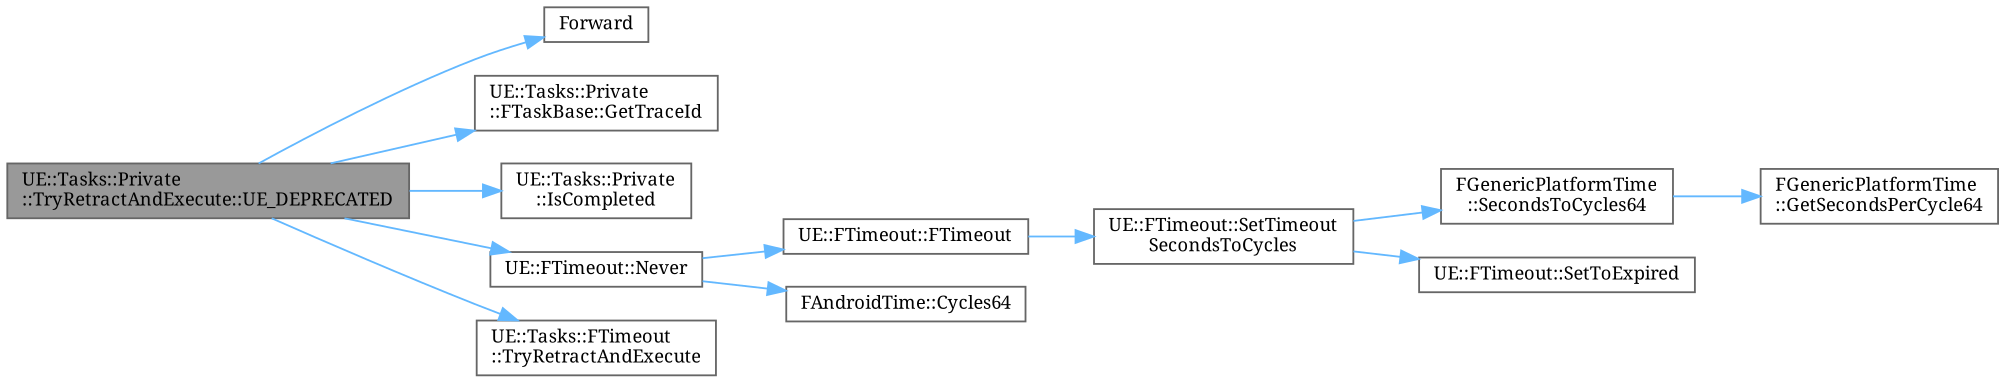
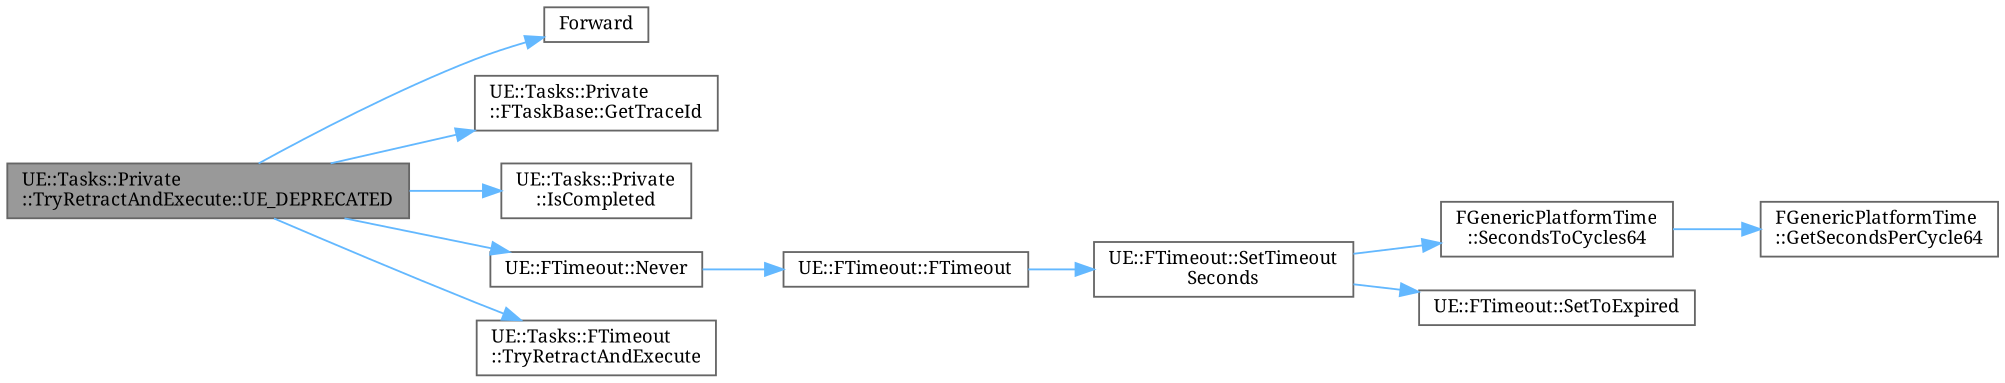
node "UE::FTimeout::SetTimeout SecondsToCycles": label "UE::FTimeout::SetTimeout SecondsToCycles" -> "UE::FTimeout::SetTimeout Seconds"
node "FAndroidTime::Cycles64": removed
